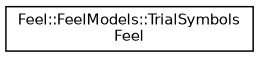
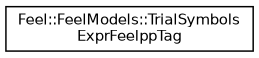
node "Feel::FeelModels::TrialSymbols Feel": label "Feel::FeelModels::TrialSymbols Feel" -> "Feel::FeelModels::TrialSymbols ExprFeelppTag"
